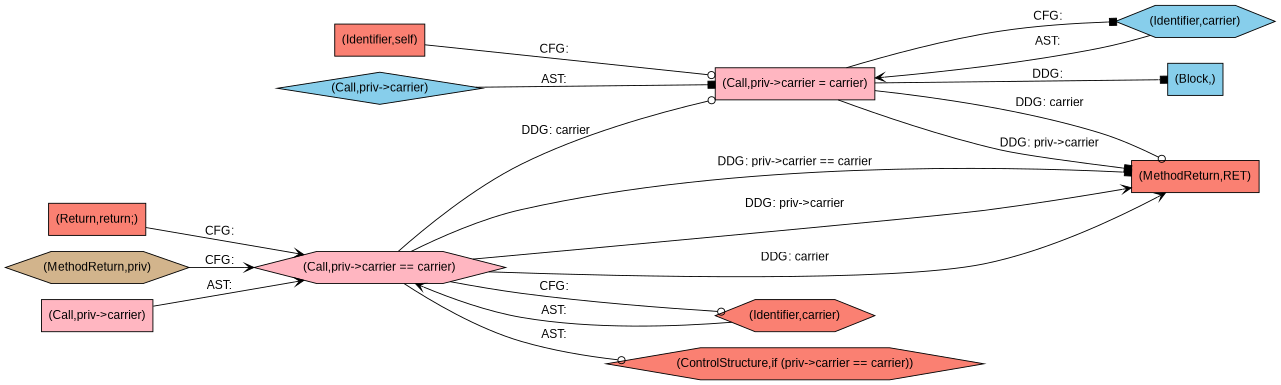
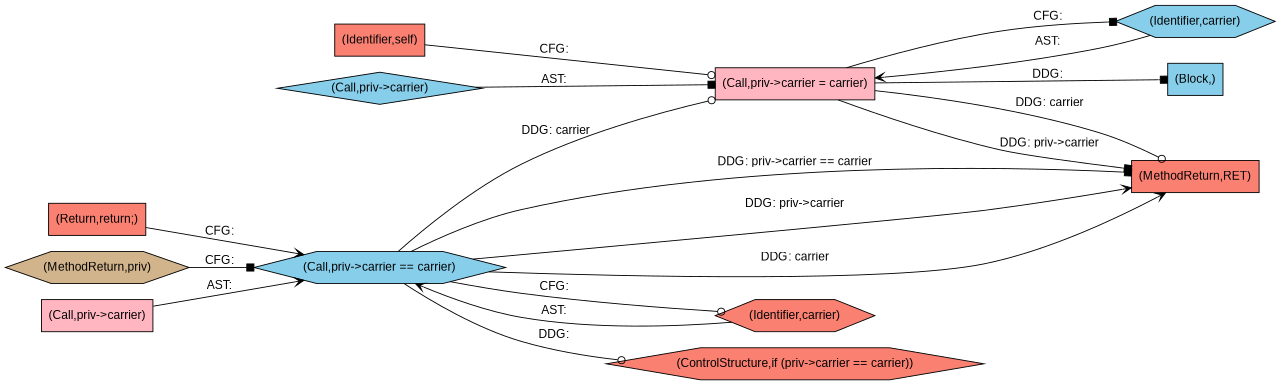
edge "(MethodReturn,priv)" -> "(Call,priv->carrier == carrier)": arrowhead vee -> box
node "(Call,priv->carrier == carrier)": fillcolor lightpink -> skyblue
edge "(Call,priv->carrier == carrier)" -> "(ControlStructure,if (priv->carrier == carrier))": label "AST: " -> "DDG: "
